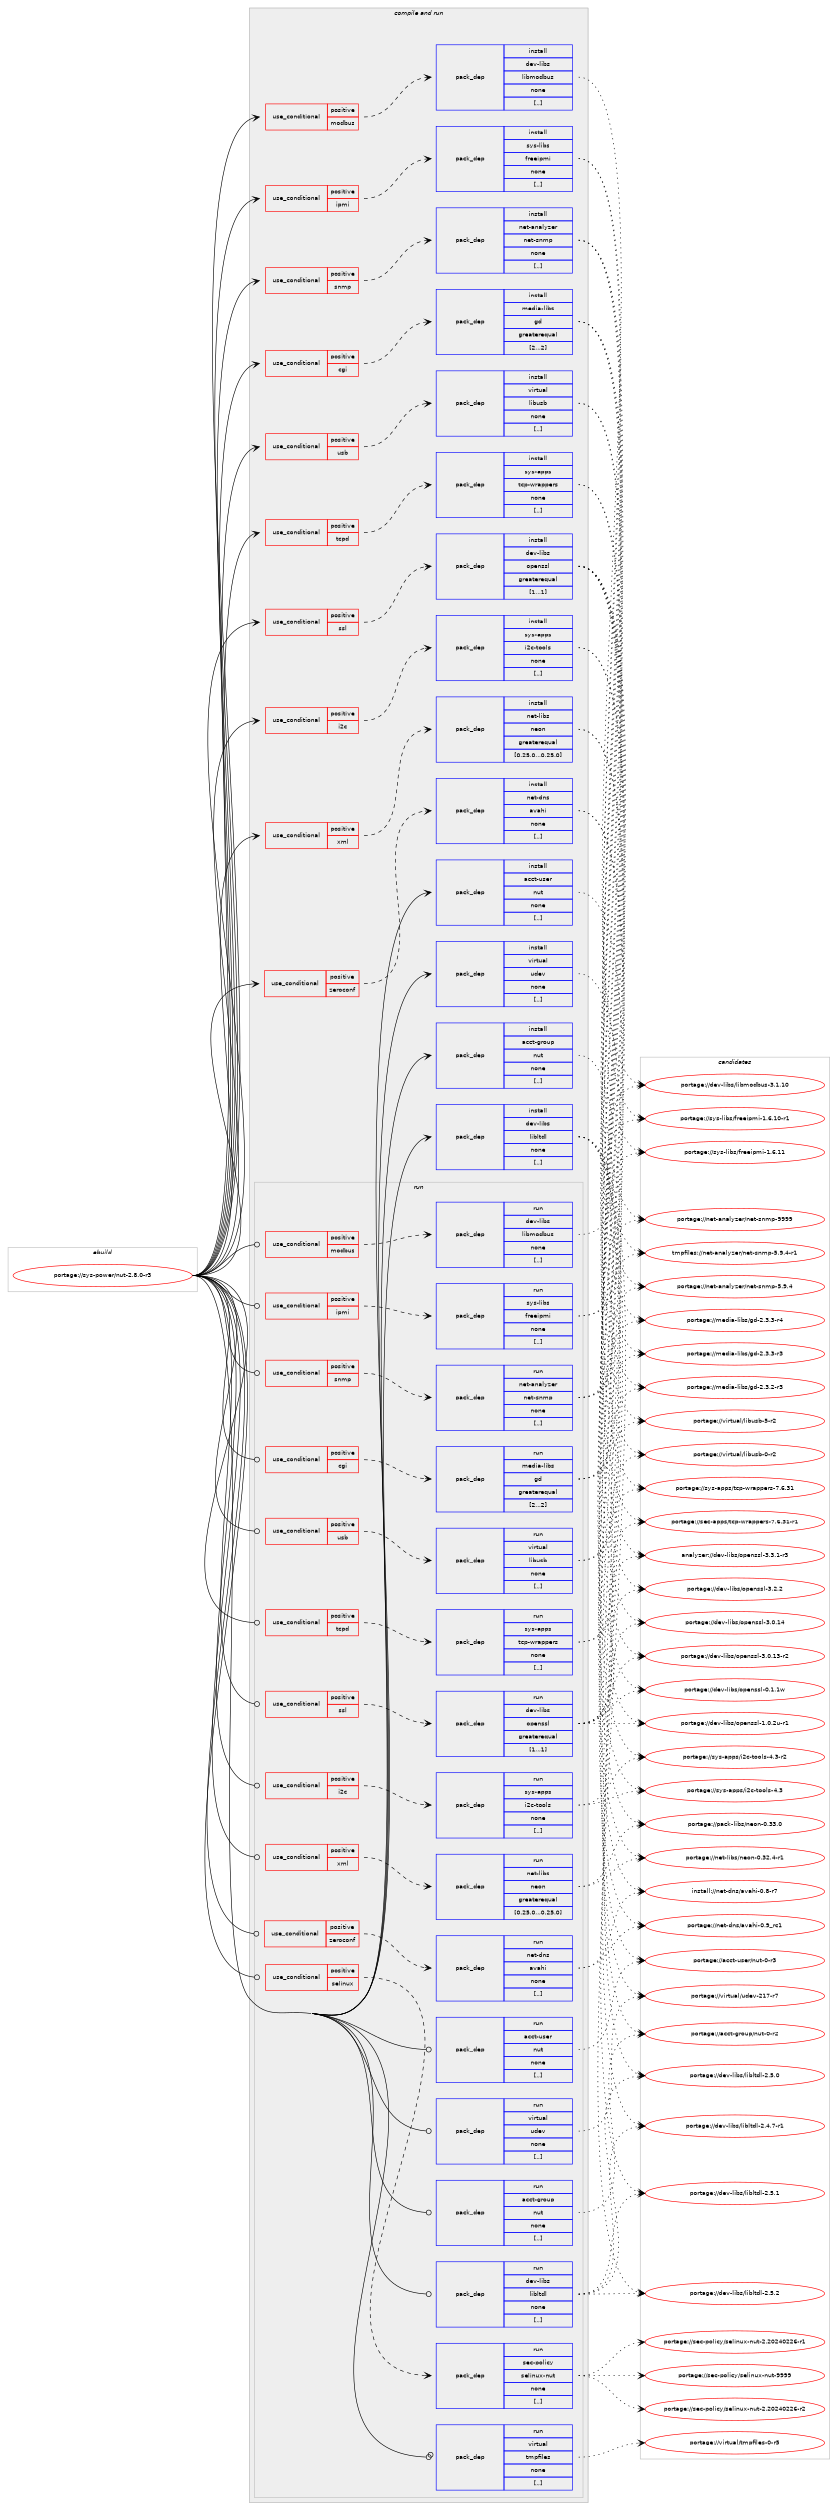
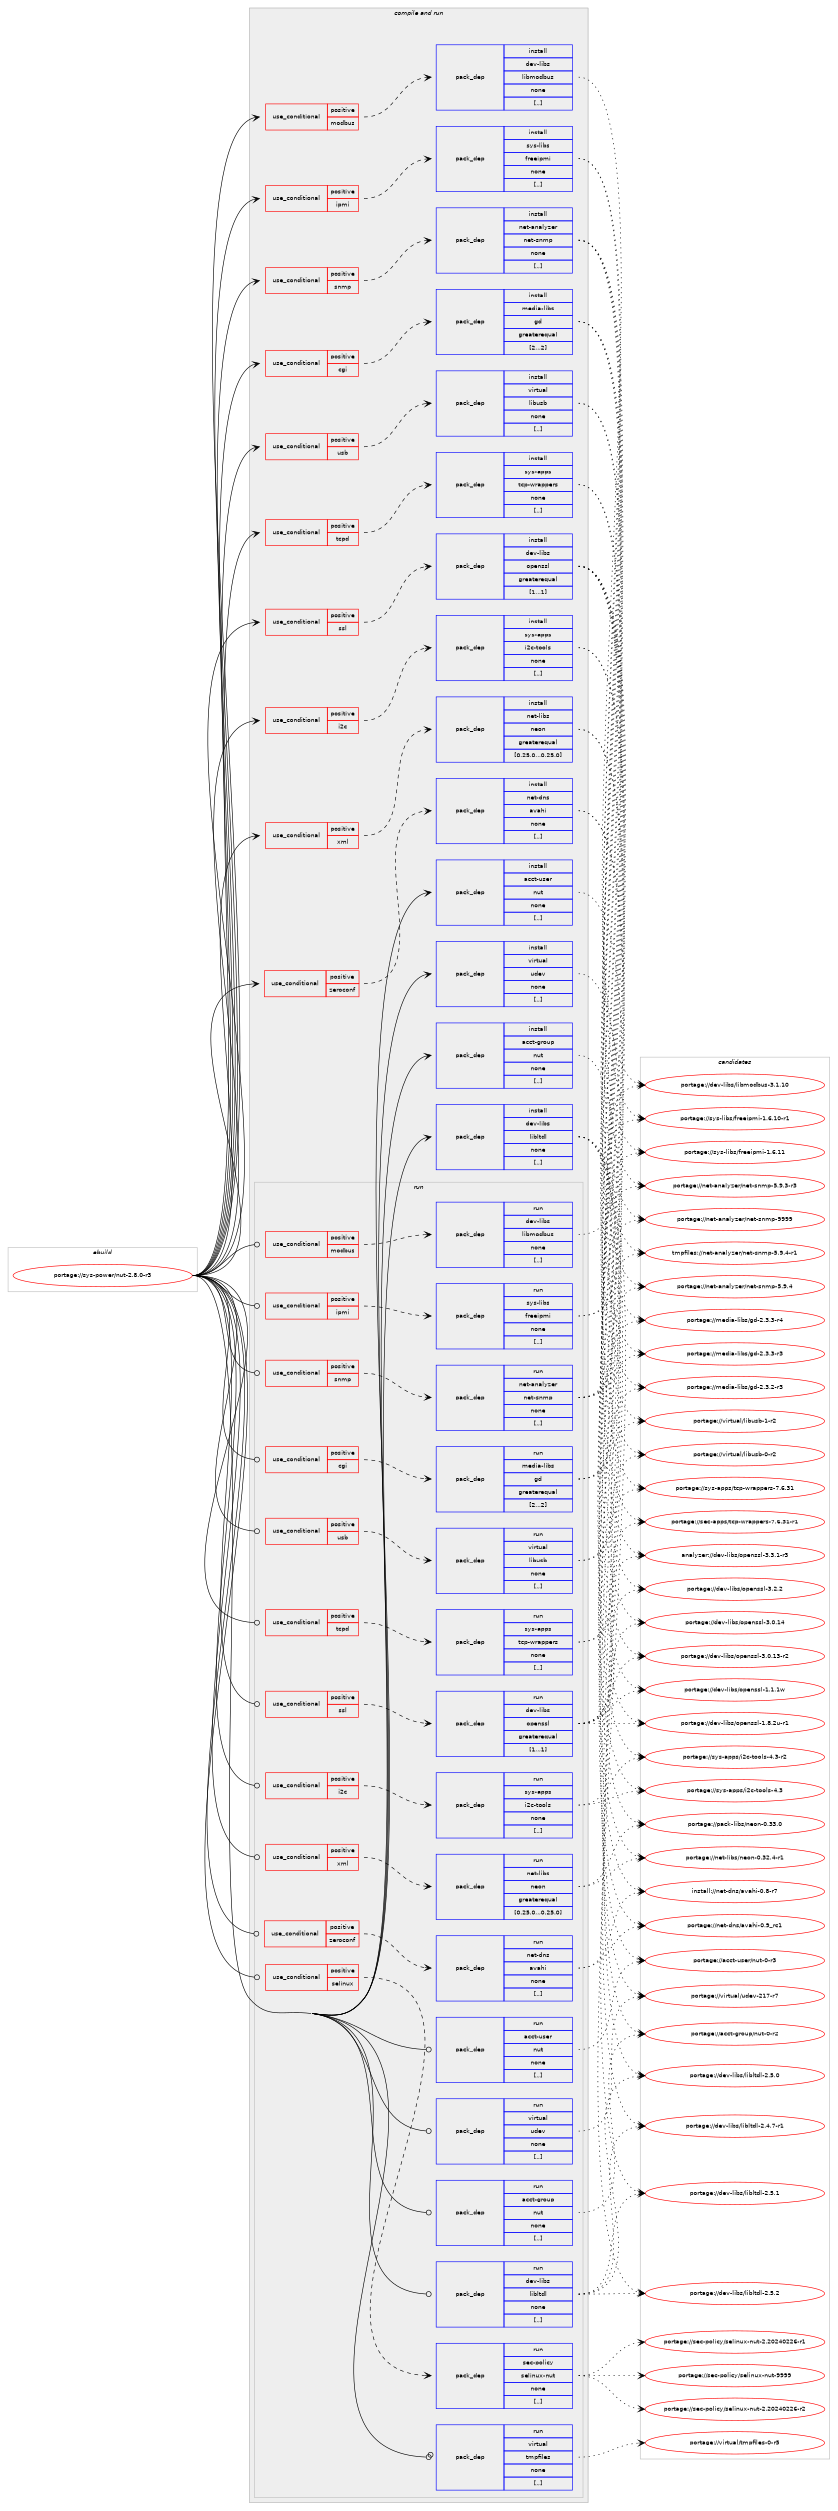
node "portage://net-analyzer/net-snmp-5.9.3-r3": added
node "portage://virtual/libusb-5-r2": label "portage://virtual/libusb-5-r2" -> "portage://virtual/libusb-1-r2"
node "portage://dev-libs/openssl-0.1.1w": label "portage://dev-libs/openssl-0.1.1w" -> "portage://dev-libs/openssl-1.1.1w"
node "portage://dev-libs/openssl-1.0.2u-r1": label "portage://dev-libs/openssl-1.0.2u-r1" -> "portage://dev-libs/openssl-1.8.2u-r1"
